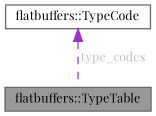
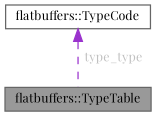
edge "flatbuffers::TypeTable" -> "flatbuffers::TypeCode": label " type_codes" -> " type_type"
